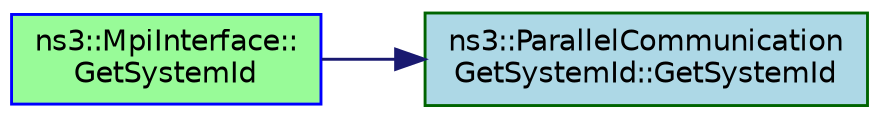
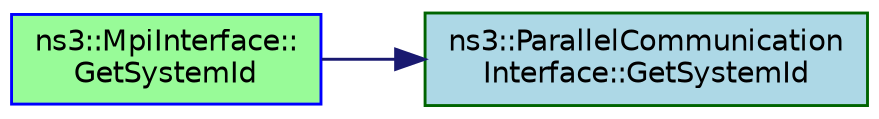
node "ns3::ParallelCommunication GetSystemId::GetSystemId": label "ns3::ParallelCommunication GetSystemId::GetSystemId" -> "ns3::ParallelCommunication Interface::GetSystemId"
